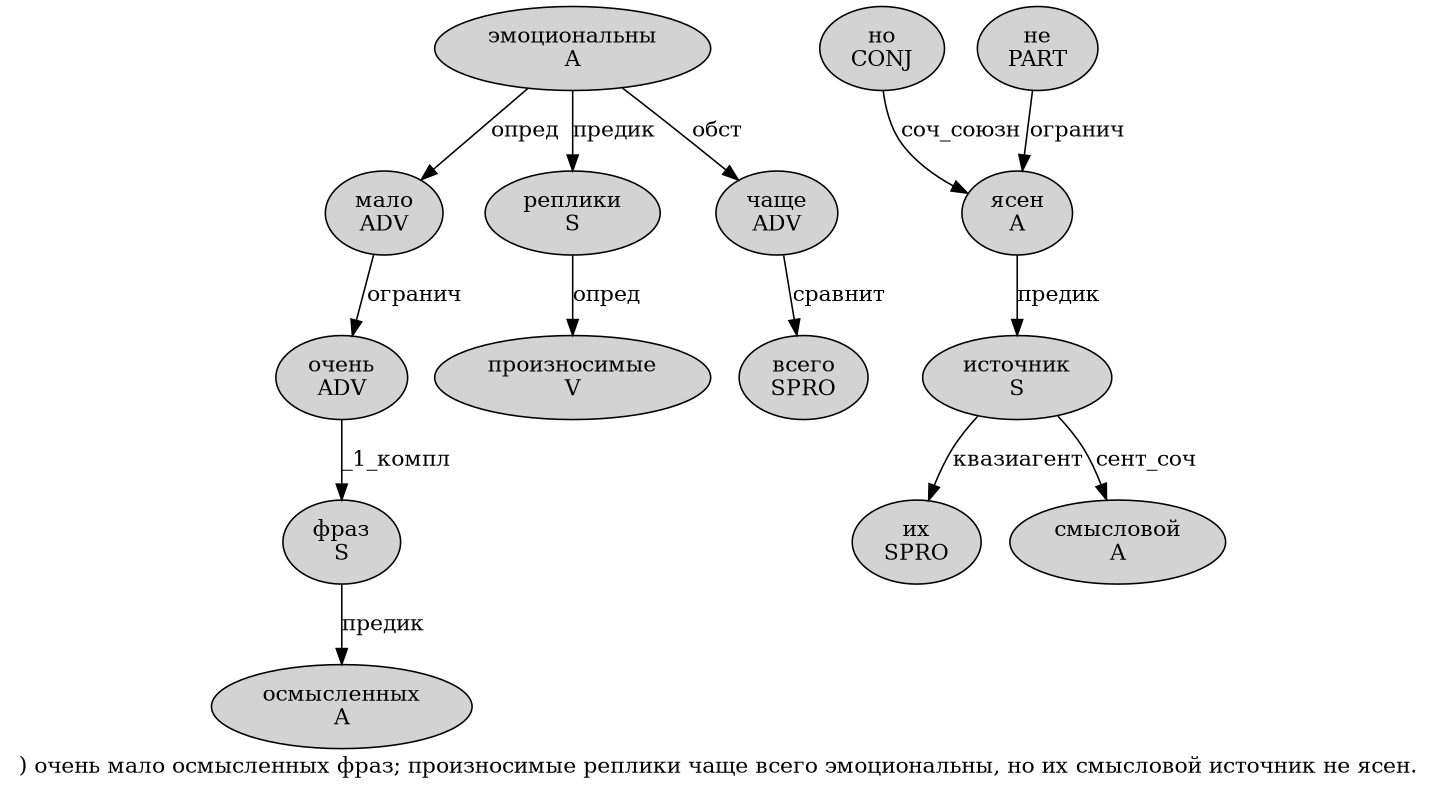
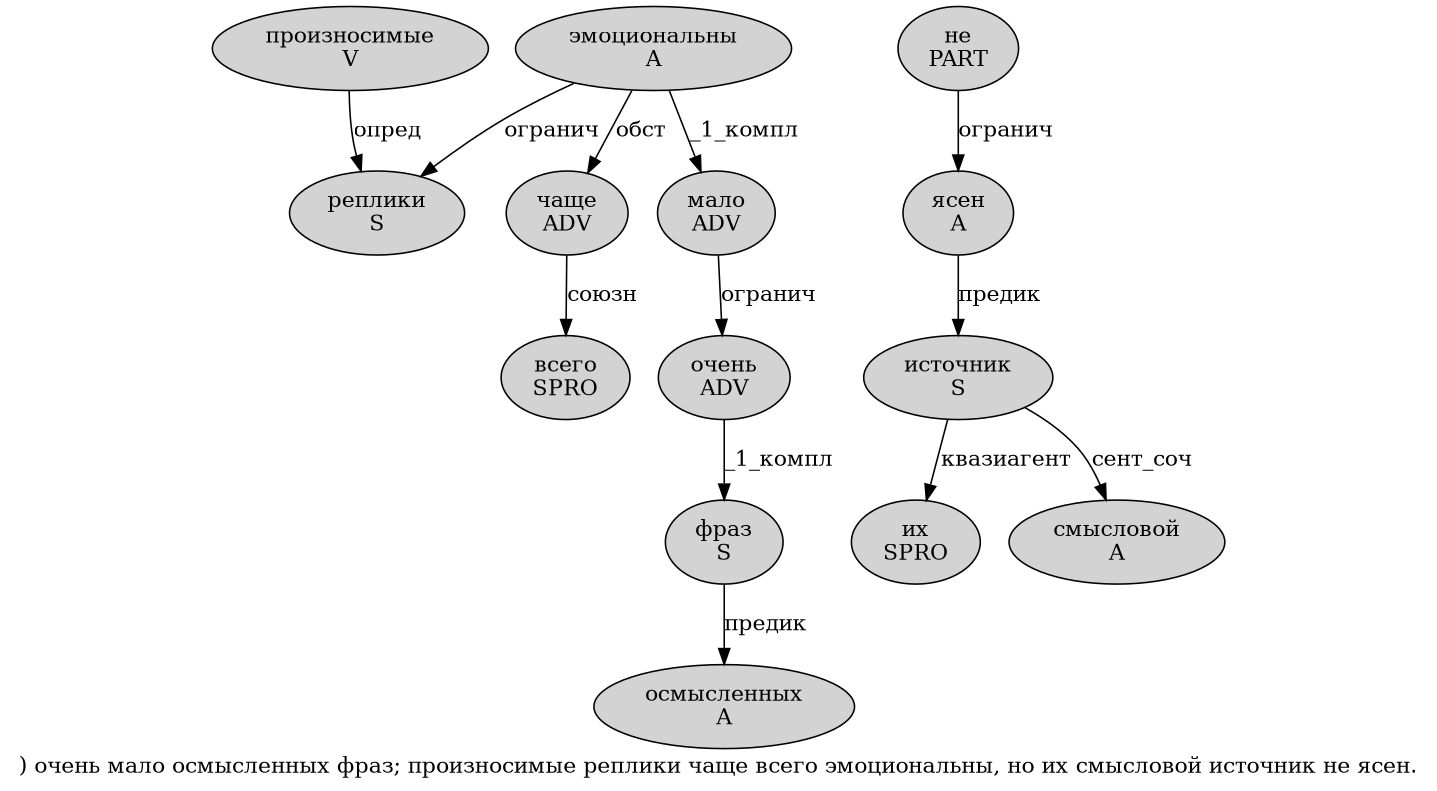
node "но CONJ": removed
edge "эмоциональны A" -> "мало ADV": label "опред" -> "_1_компл"
edge "эмоциональны A" -> "реплики S": label "предик" -> "огранич"
edge "реплики S" -> "произносимые V": reversed
edge "чаще ADV" -> "всего SPRO": label "сравнит" -> "союзн"
